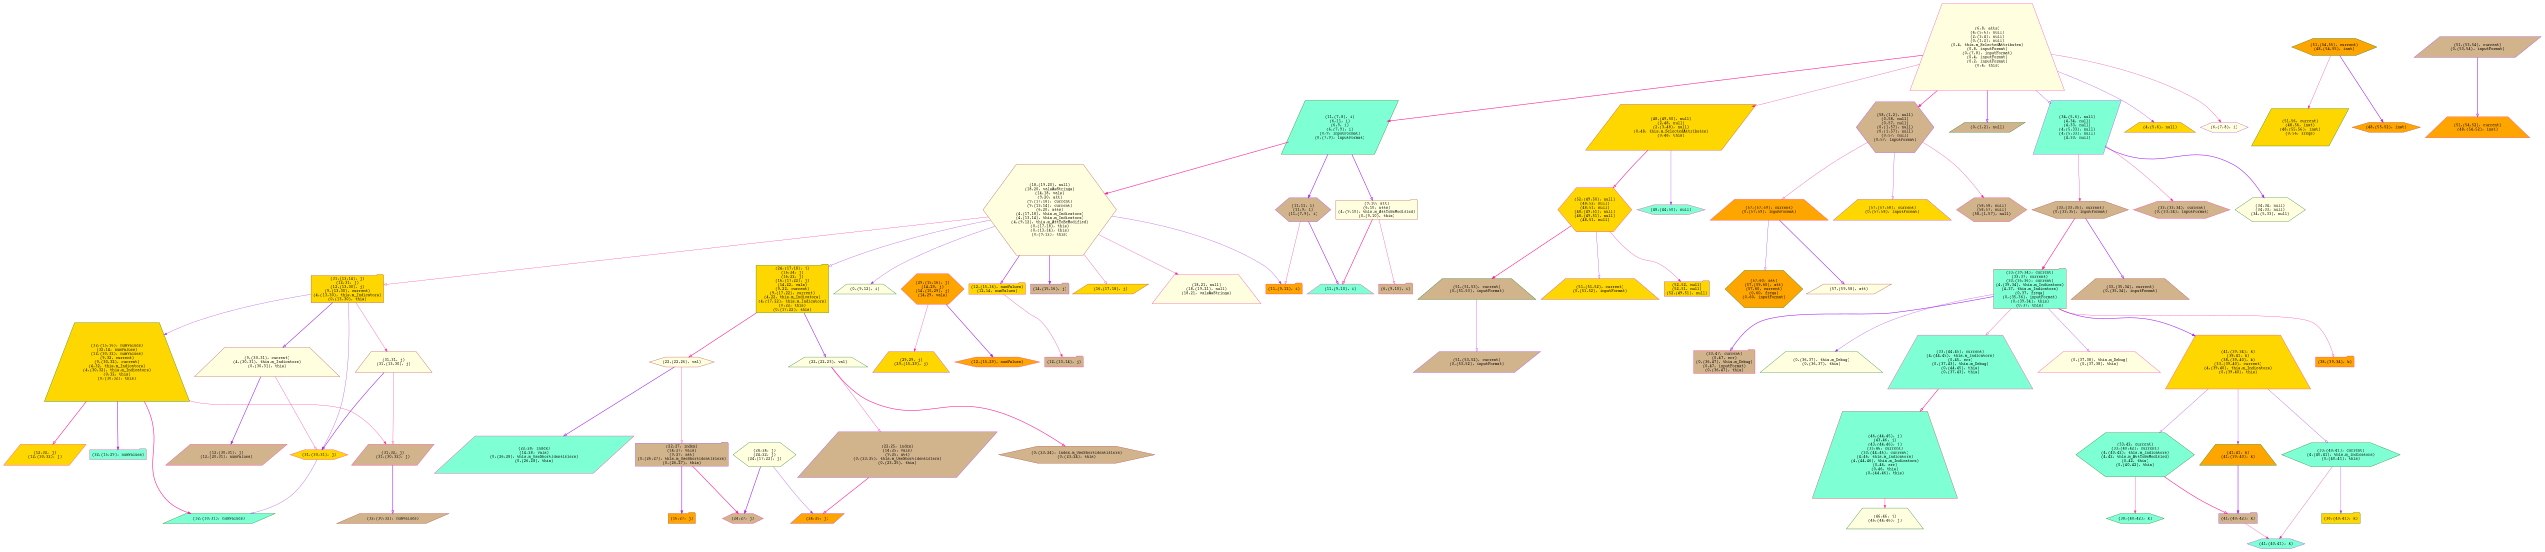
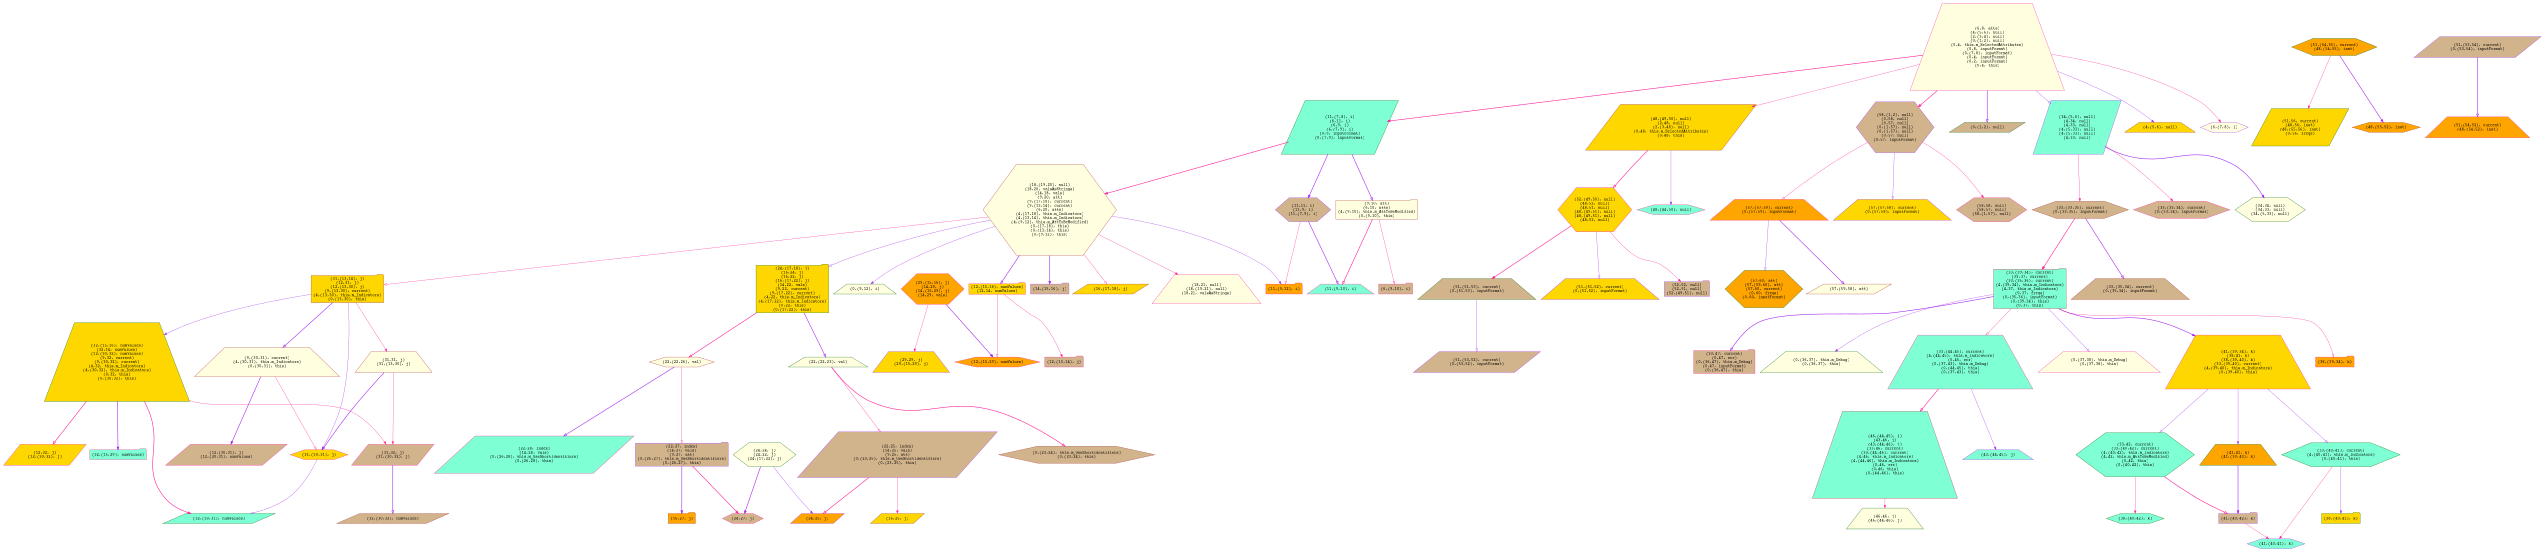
node "(52,52, null) (52,51, null) (52,(49,51), null)": fillcolor gold -> tan
edge "(12,(15,16), numValues) (12,14, numValues)" -> "(12,(15,29), numValues)": added
edge "(31,31, j) (31,(13,30), j)" -> "(31,32, j) (31,(30,32), j)": arrowhead onormal -> normal
node "(0,(23,24), index.m_UseShortIdentifiers) (0,(23,24), this)": label "(0,(23,24), index.m_UseShortIdentifiers) (0,(23,24), this)" -> "(0,(23,24), this.m_UseShortIdentifiers) (0,(23,24), this)"
node "(43,(44,45), j)": added
node "(16,25, j)": added
